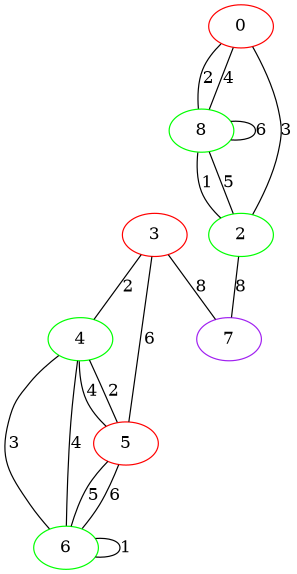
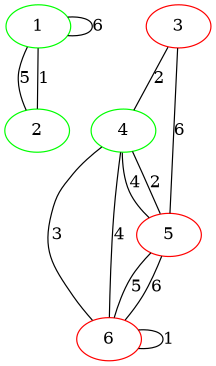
node "0": removed
node "8": label "8" -> "1"
node "7": removed
node "6": color green -> red
